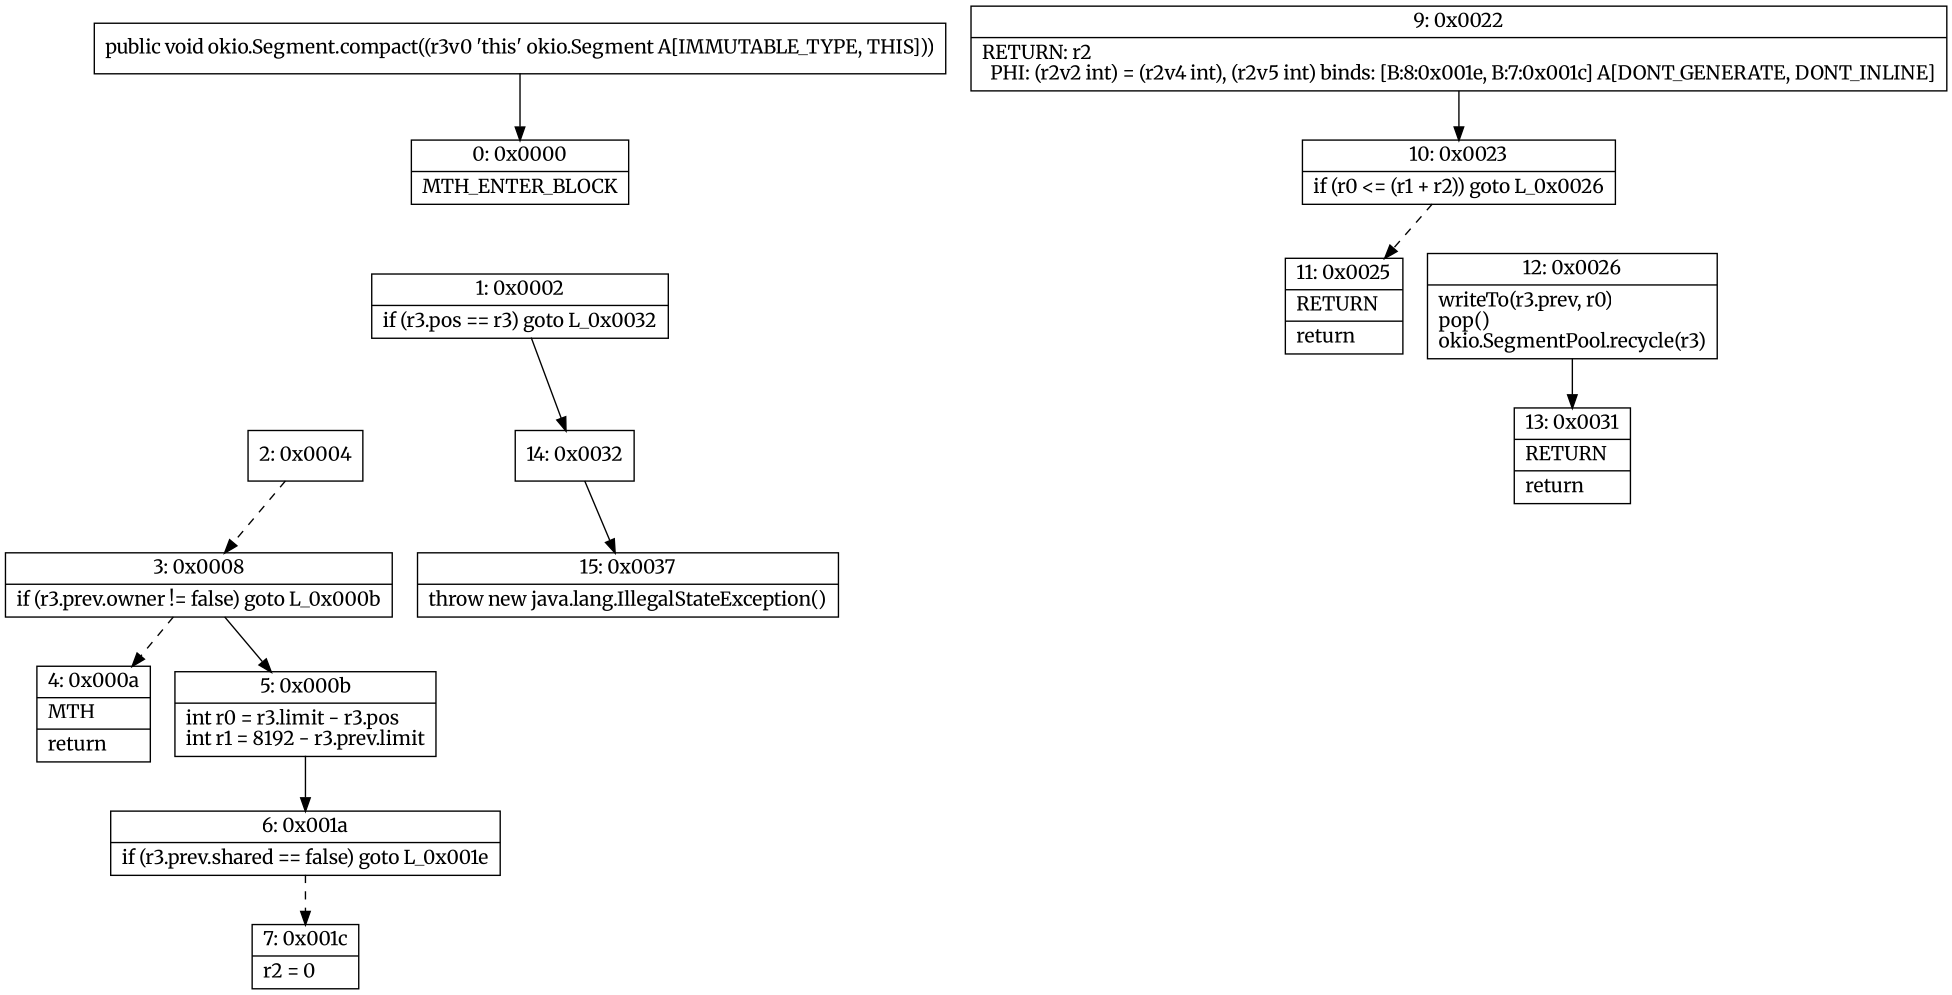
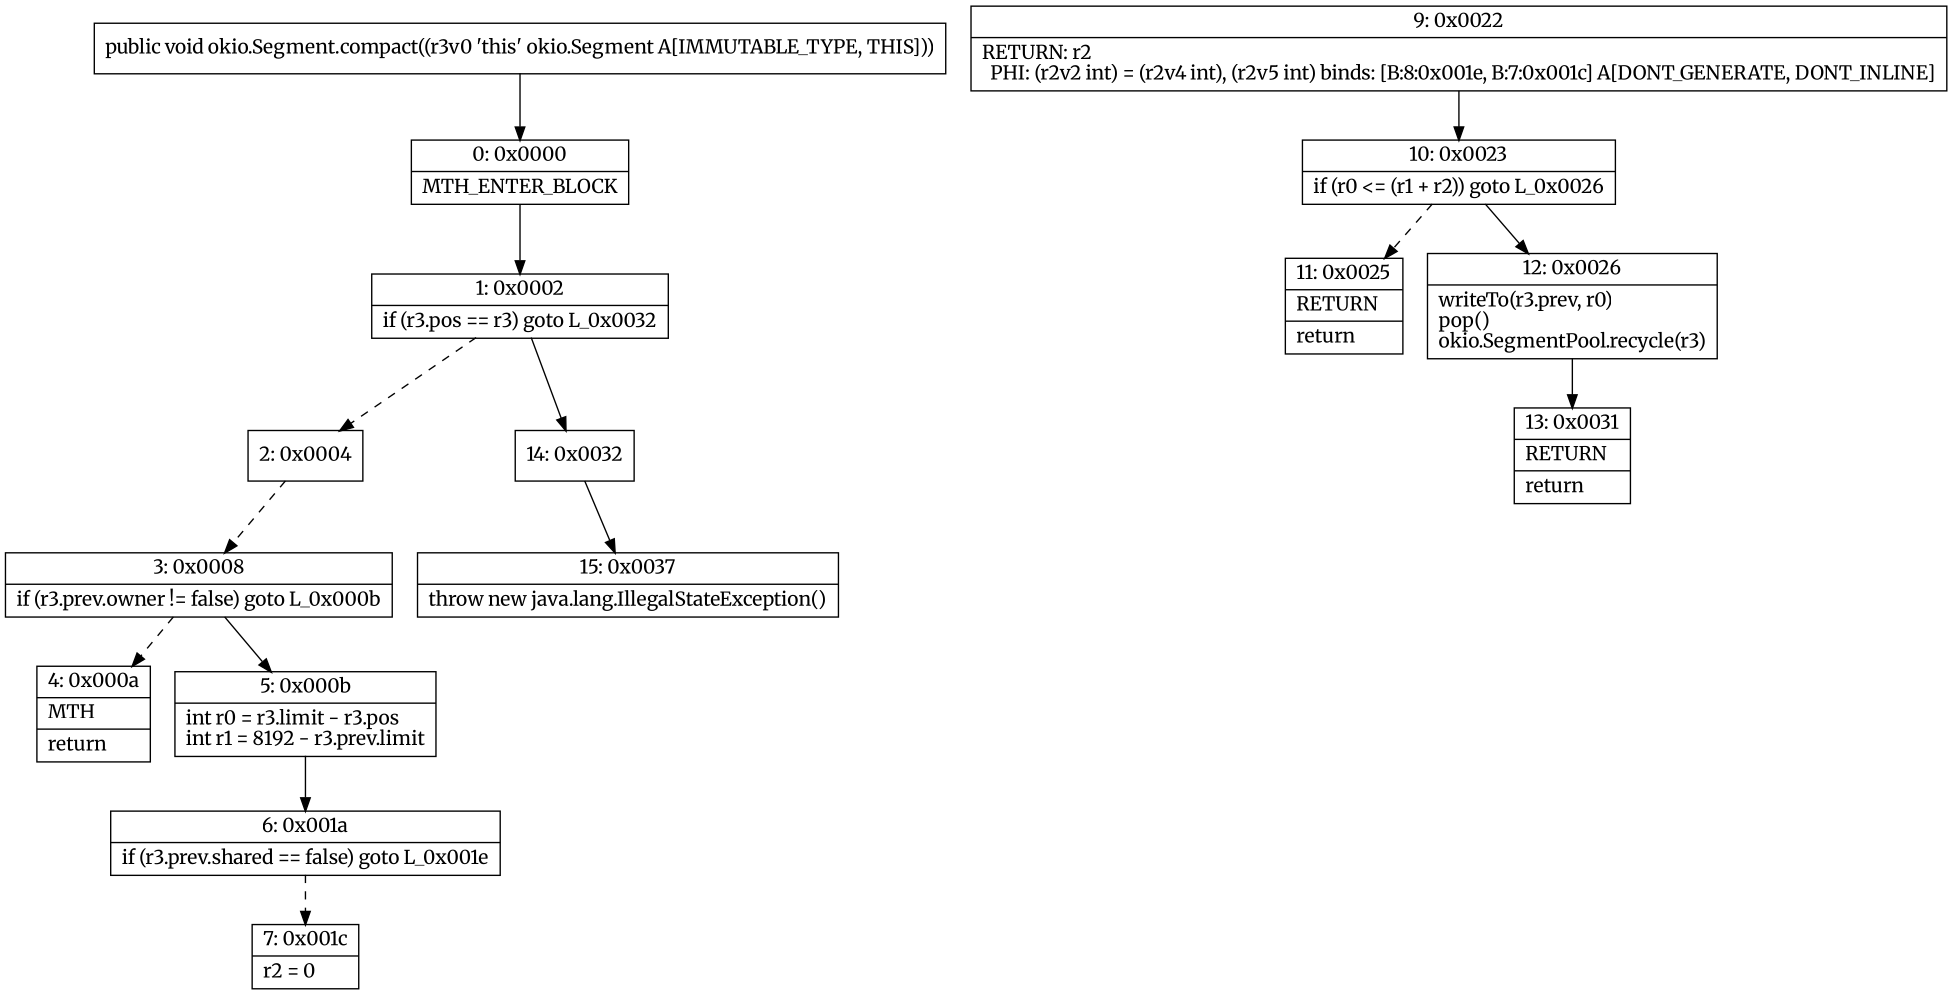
edge "10: 0x0023" -> "12: 0x0026": added
edge "0: 0x0000" -> "1: 0x0002": added
edge "1: 0x0002" -> "2: 0x0004": added
